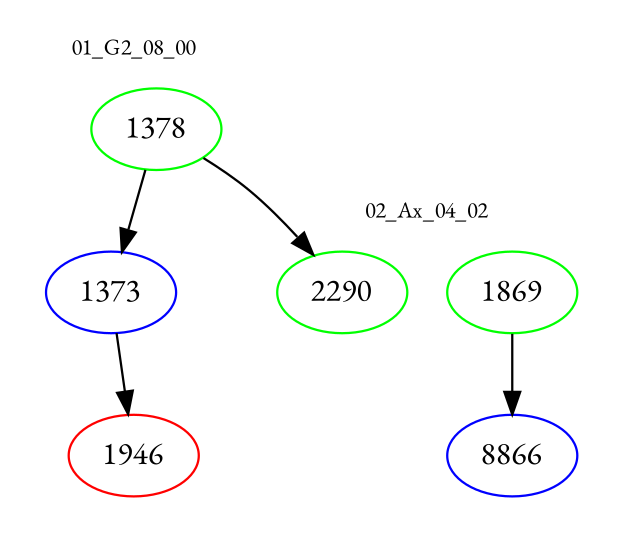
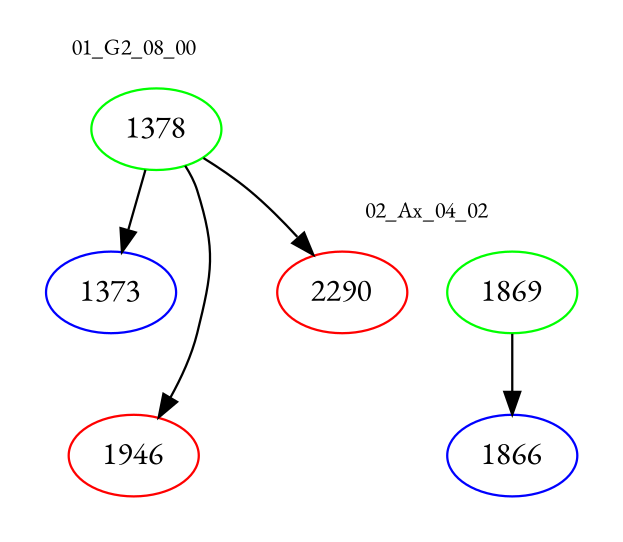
node "2290": color green -> red
edge "1373" -> "1946": now "1378" -> "1946"
node "8866": label "8866" -> "1866"
